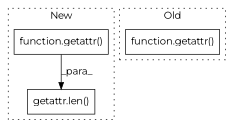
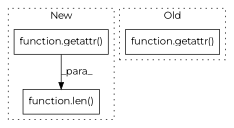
node "getattr.len()": label "getattr.len()" -> "function.len()"
